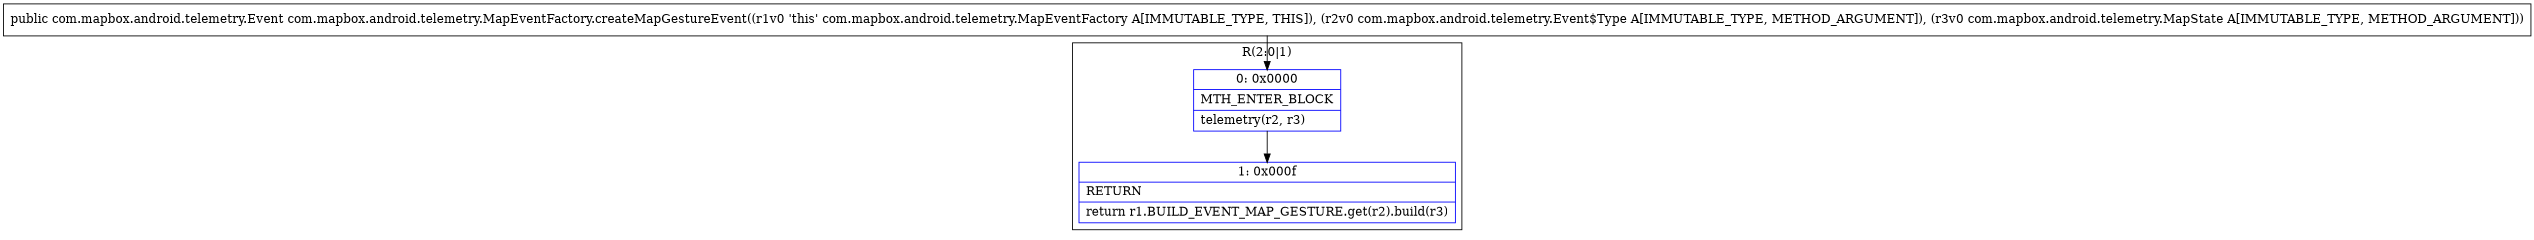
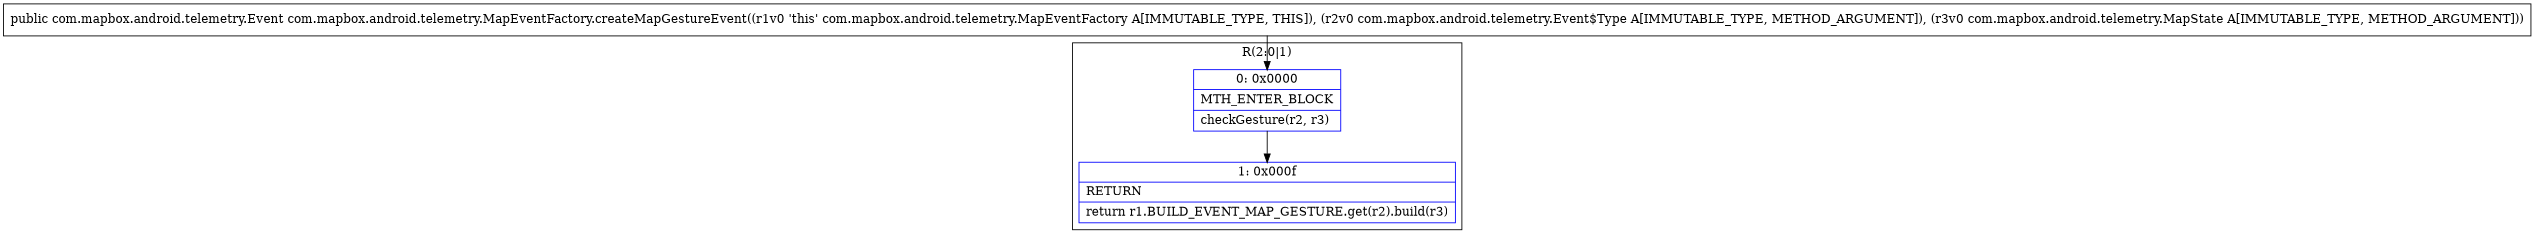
node "0: 0x0000": text "telemetry(r2, r3)" -> "checkGesture(r2, r3)"
